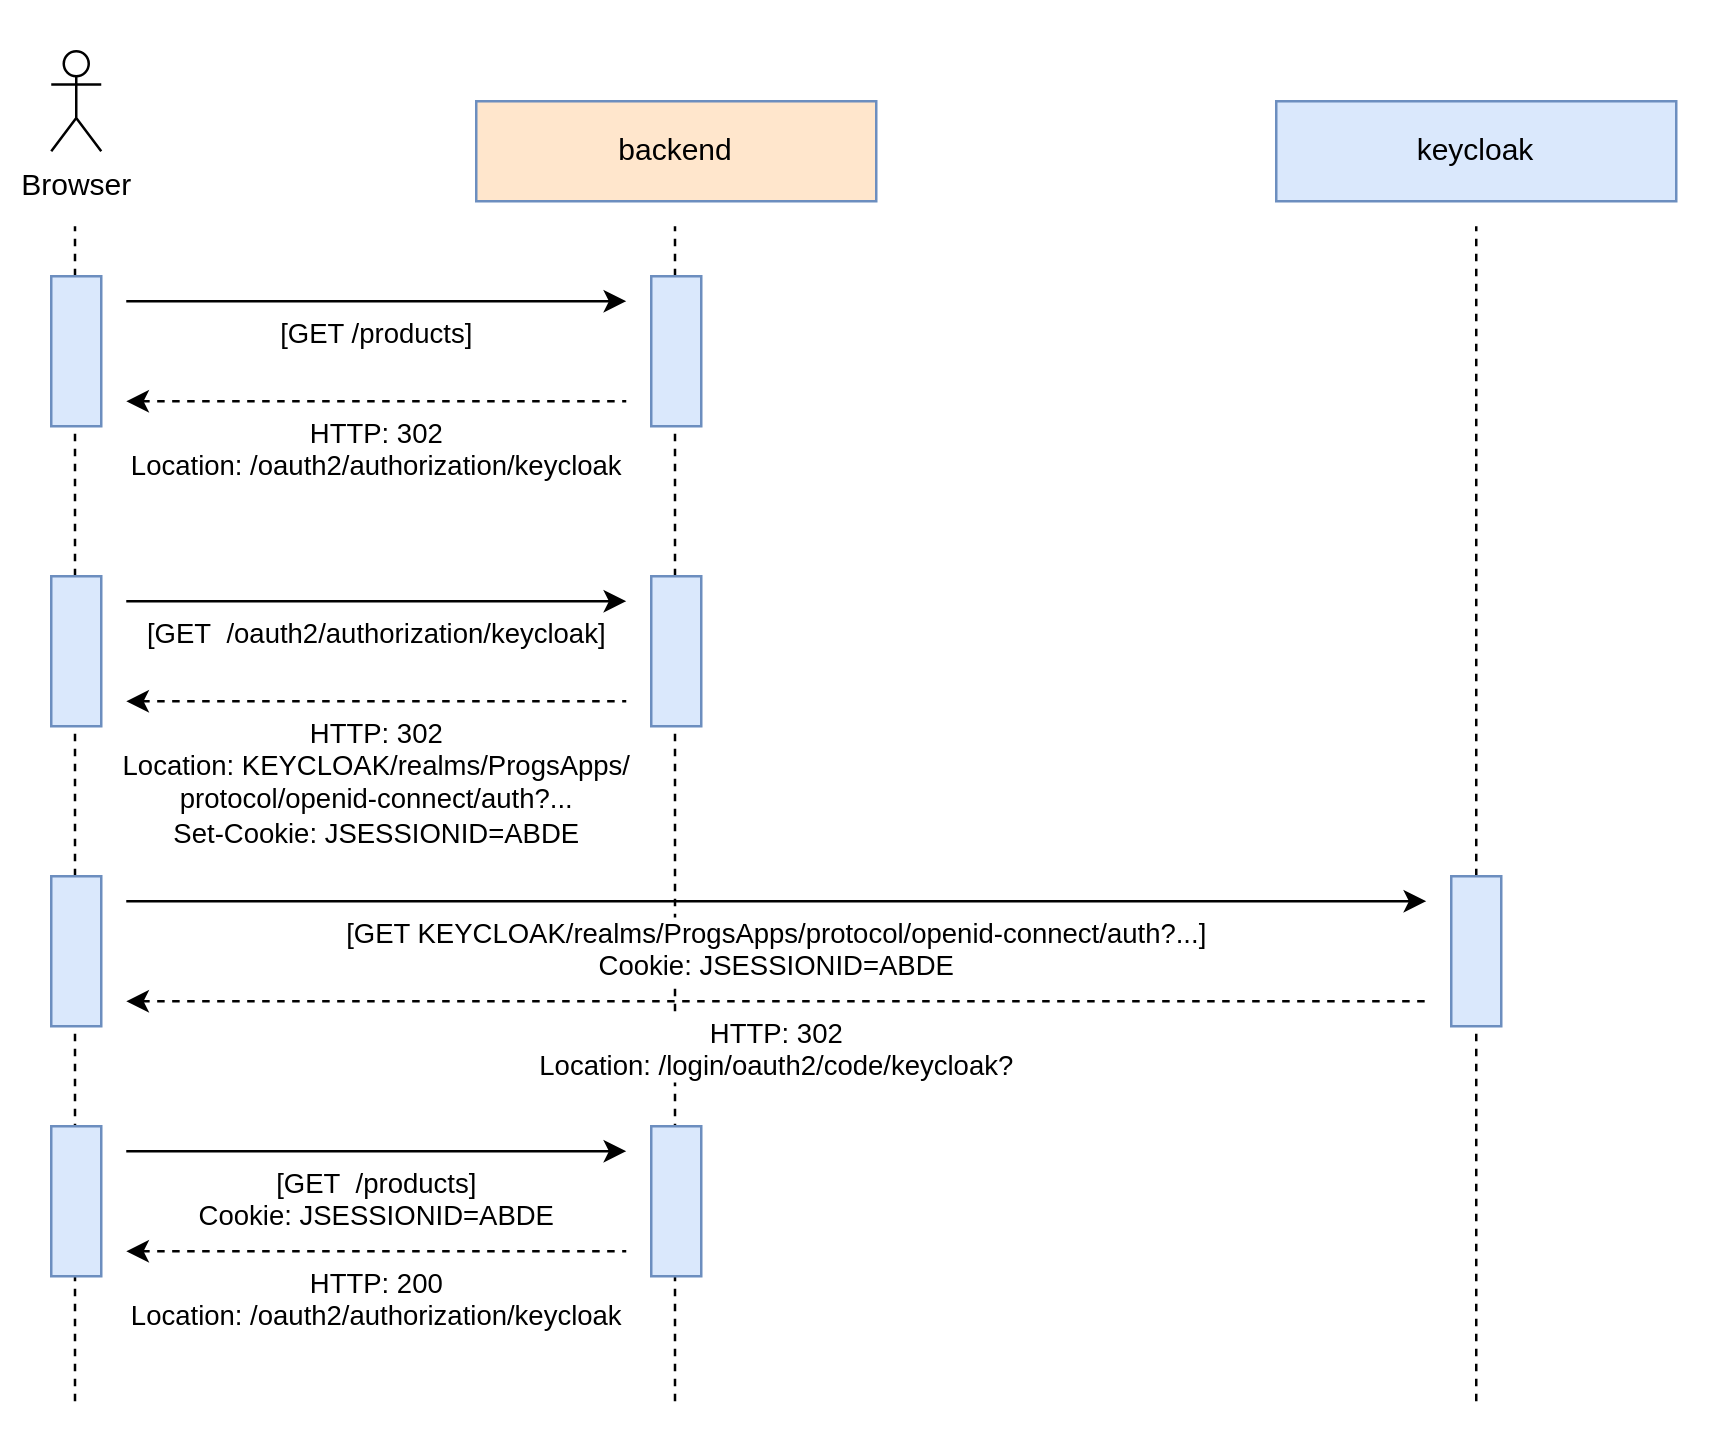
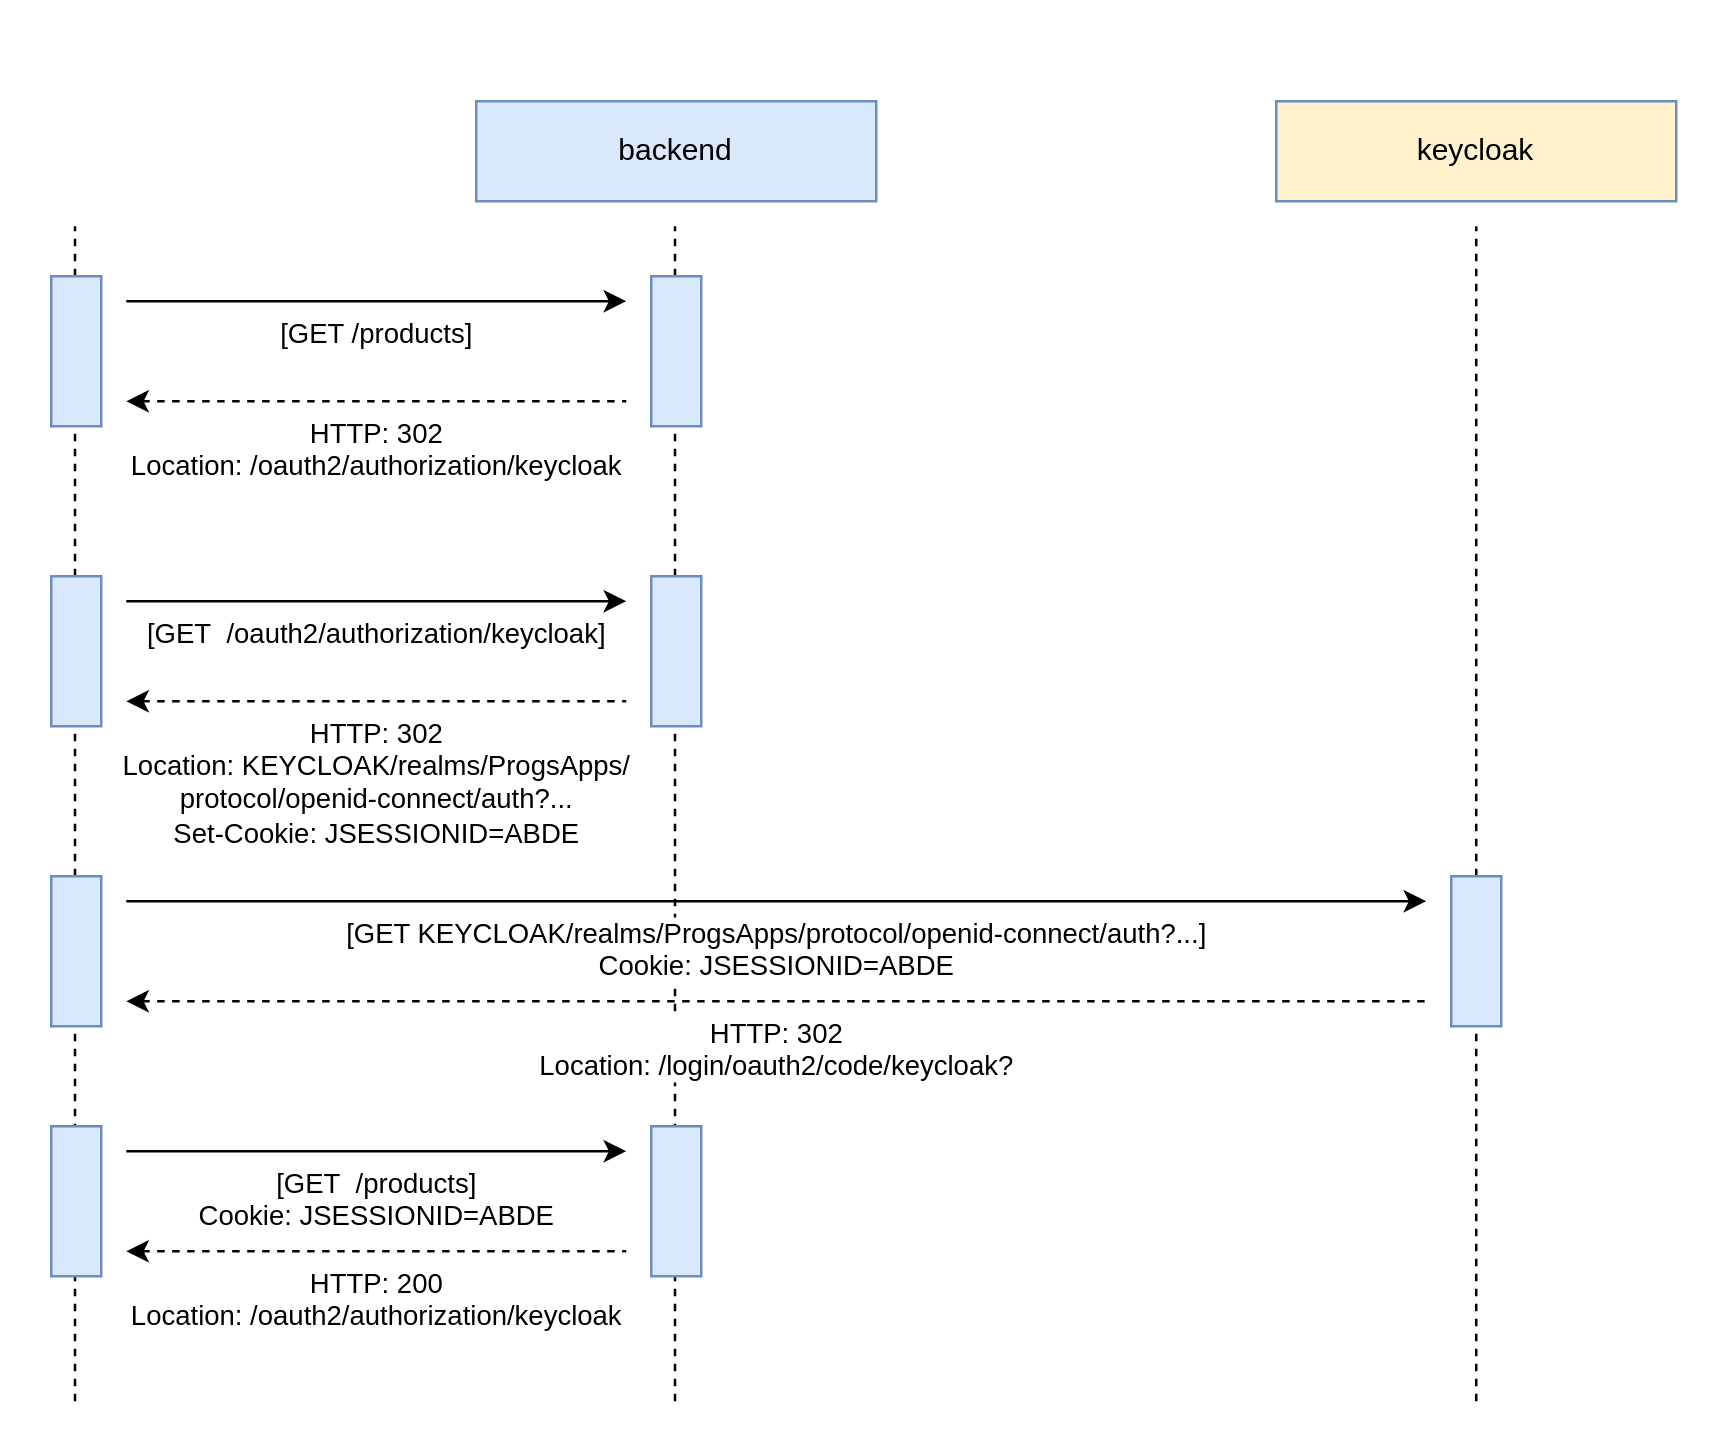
node "Browser": removed
node "backend": fillcolor #ffe6cc -> #dae8fc
node "keycloak": fillcolor #dae8fc -> #fff2cc
